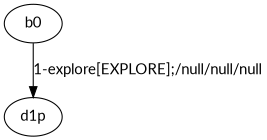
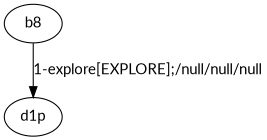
node "b0": label "b0" -> "b8"
